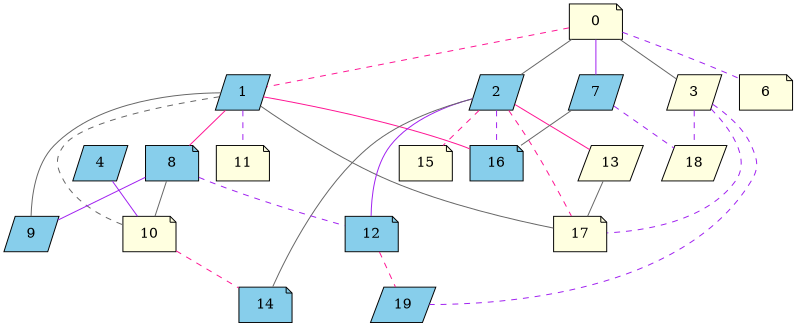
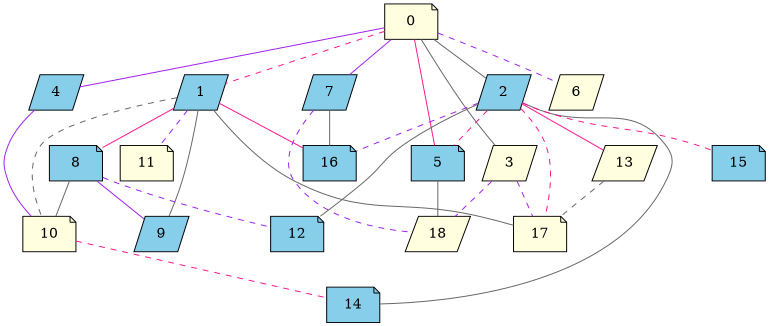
edge "0" -- "4": added
node "6": shape note -> parallelogram
edge "2" -- "12": color purple -> gray40
node "15": fillcolor lightyellow -> skyblue
node "5": added
edge "13" -- "17": style solid -> dashed
node "19": removed
